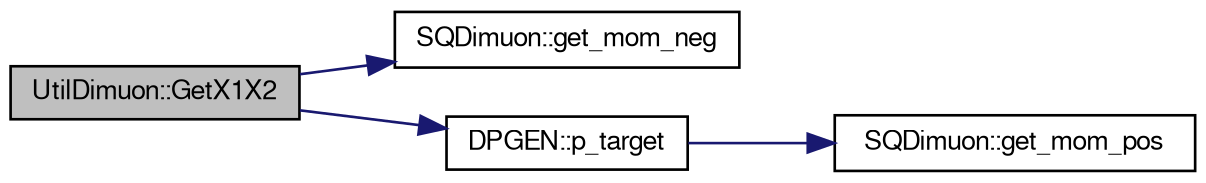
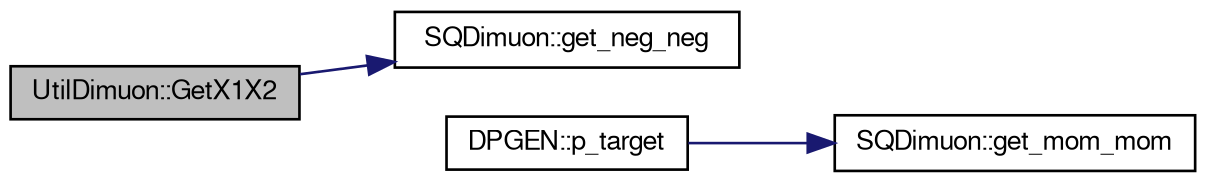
node "SQDimuon::get_mom_neg": label "SQDimuon::get_mom_neg" -> "SQDimuon::get_neg_neg"
edge "UtilDimuon::GetX1X2" -> "DPGEN::p_target": removed
node "SQDimuon::get_mom_pos": label "SQDimuon::get_mom_pos" -> "SQDimuon::get_mom_mom"
